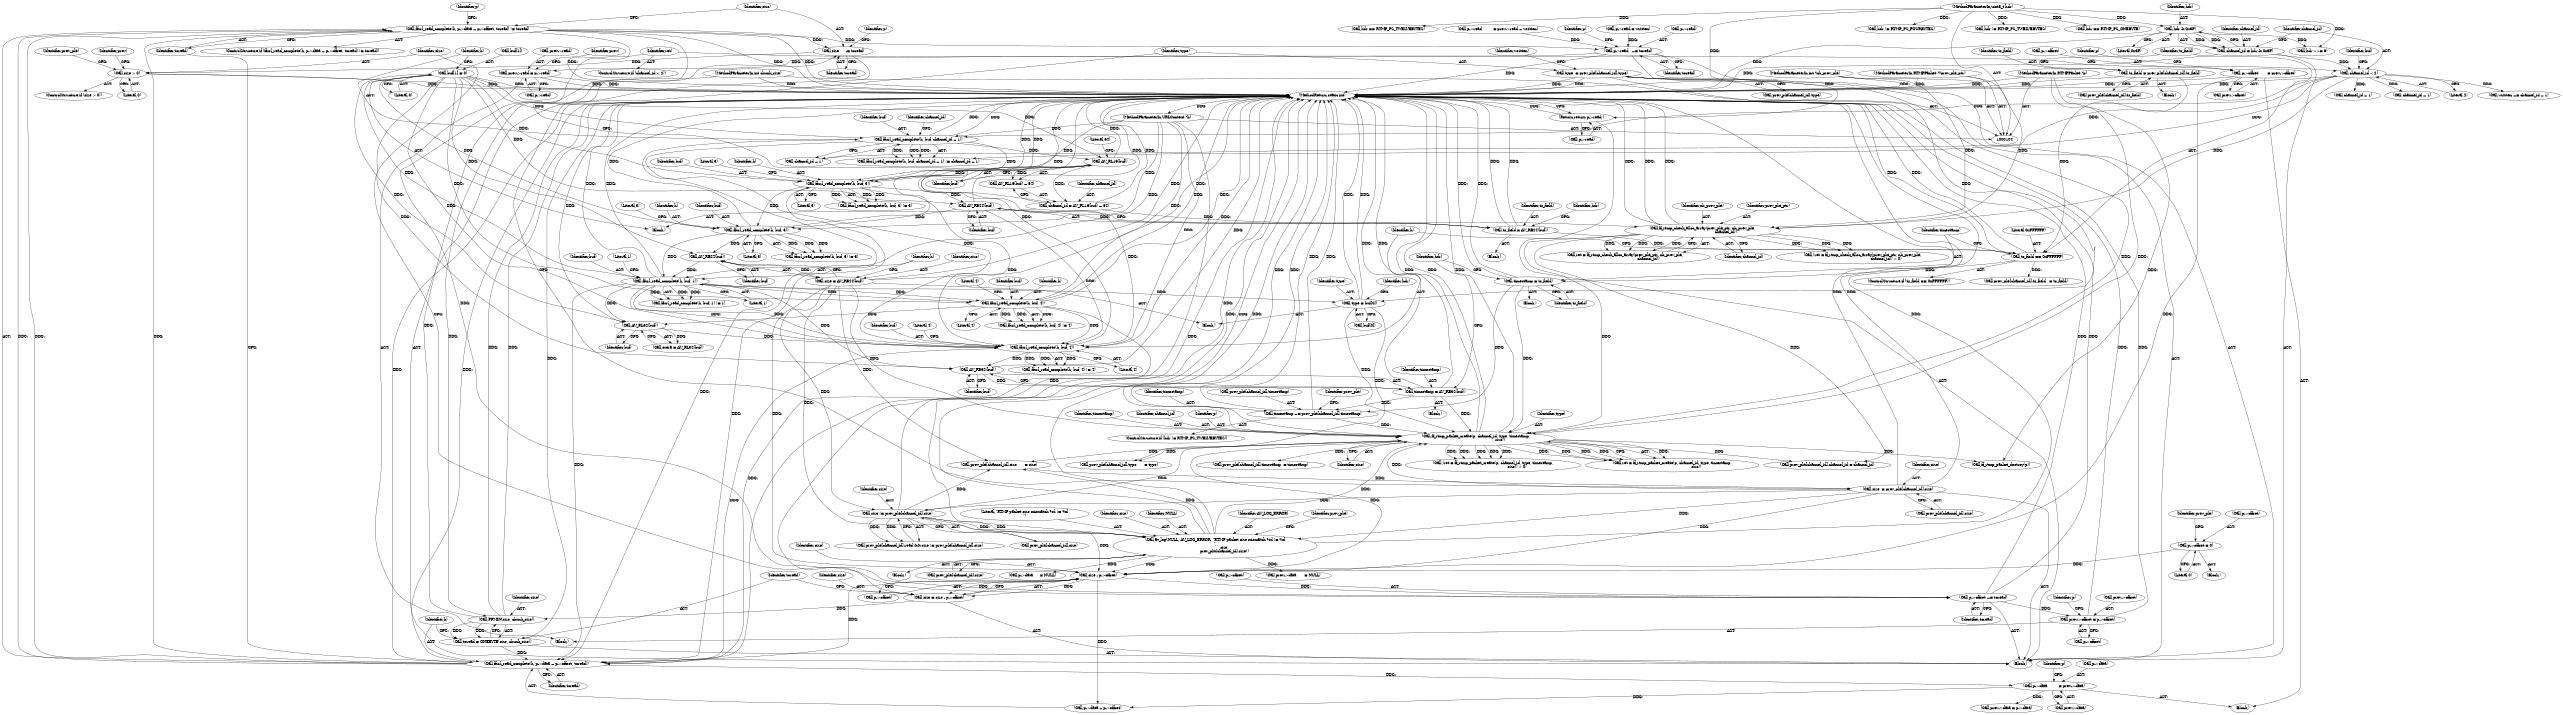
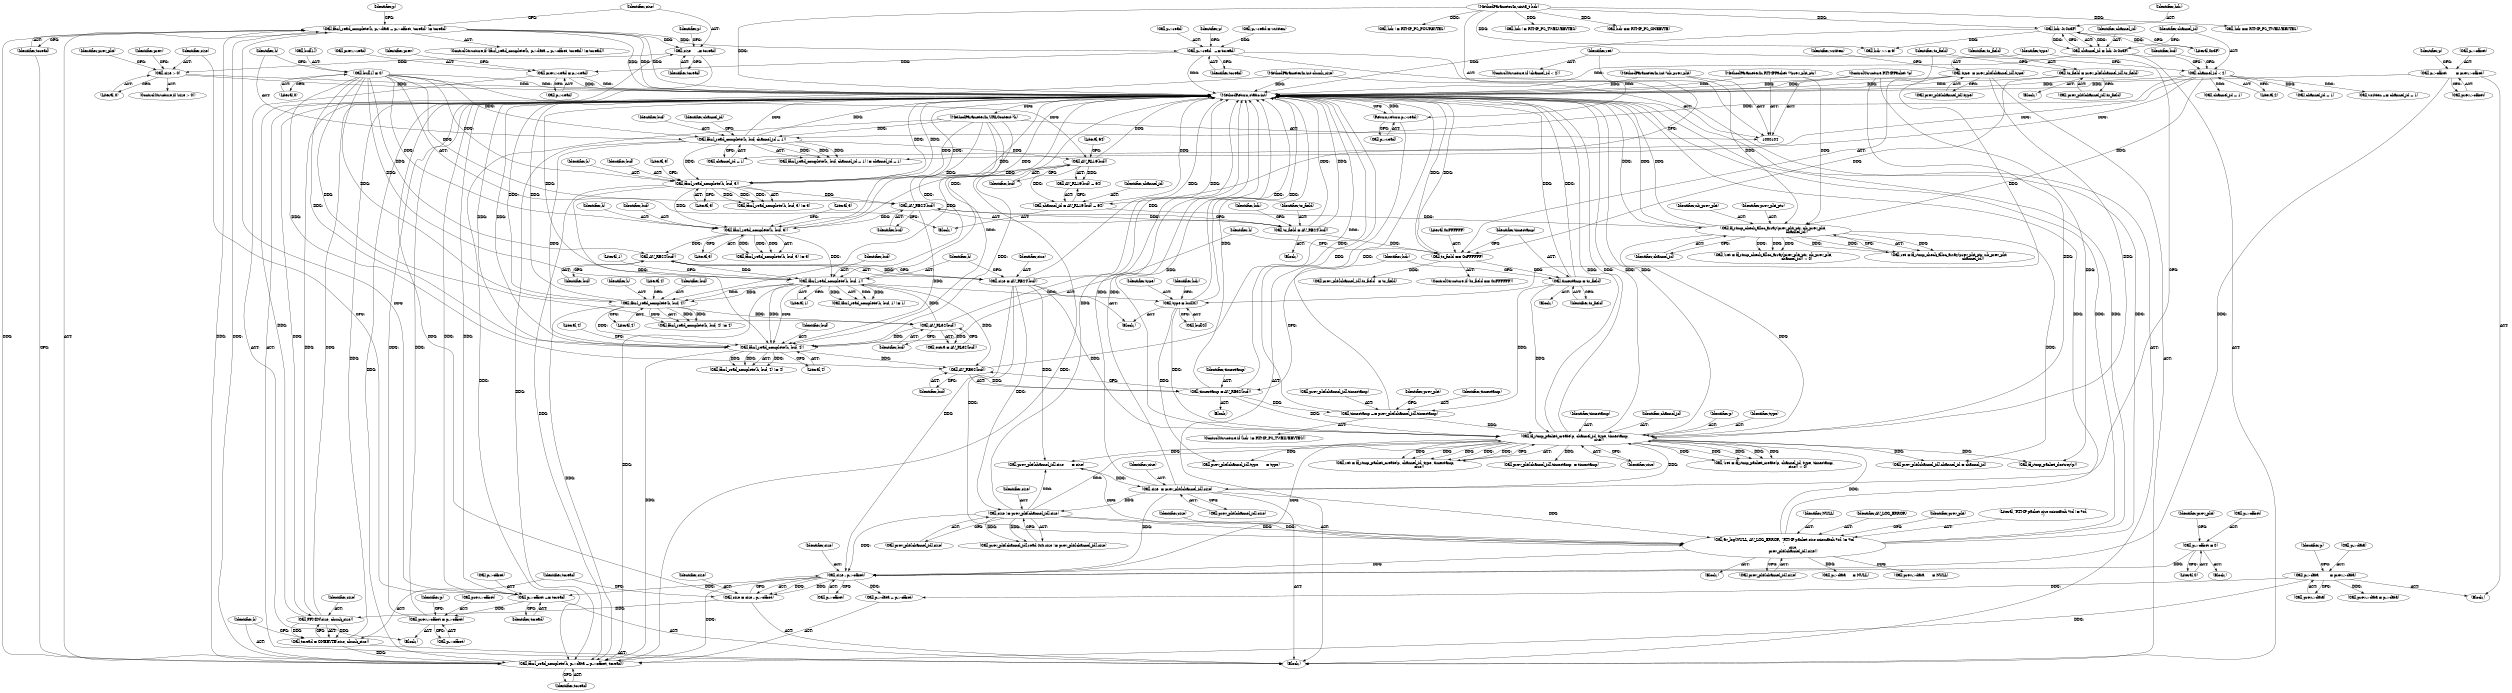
node "(Call,p->read          = prev->read + written)": removed
edge "(Literal,0x3F)" -> "(Call,hdr & 0x3F)": label "AST: " -> "DDG: "
edge "(Call,channel_id = hdr & 0x3F)" -> "(Call,channel_id < 2)": label "DDG: " -> "CFG: "
node "(MethodParameterIn,RTMPPacket *p)": label "(MethodParameterIn,RTMPPacket *p)" -> "(ControlStructure,RTMPPacket *p)"
edge "(Call,ffurl_read_complete(h, buf, 1))" -> "(Call,AV_RL32(buf))": reversed
edge "(Call,ffurl_read_complete(h, p->data + p->offset, toread))" -> "(Call,p->data          = prev->data)": reversed
